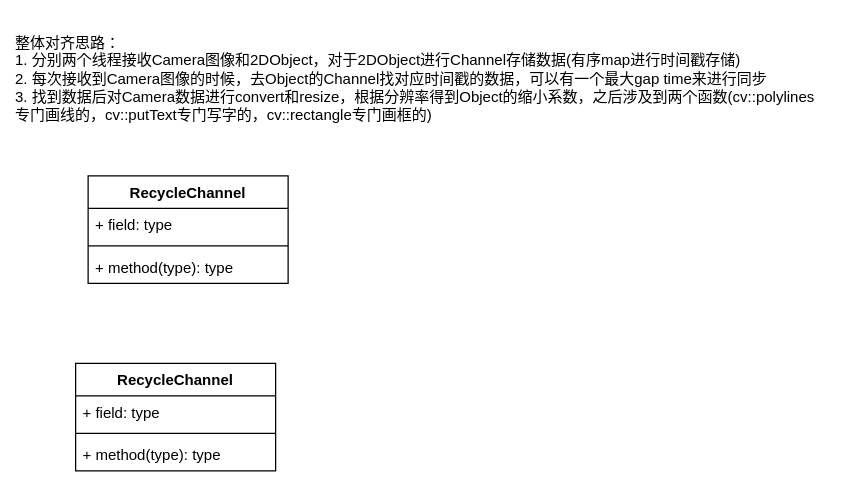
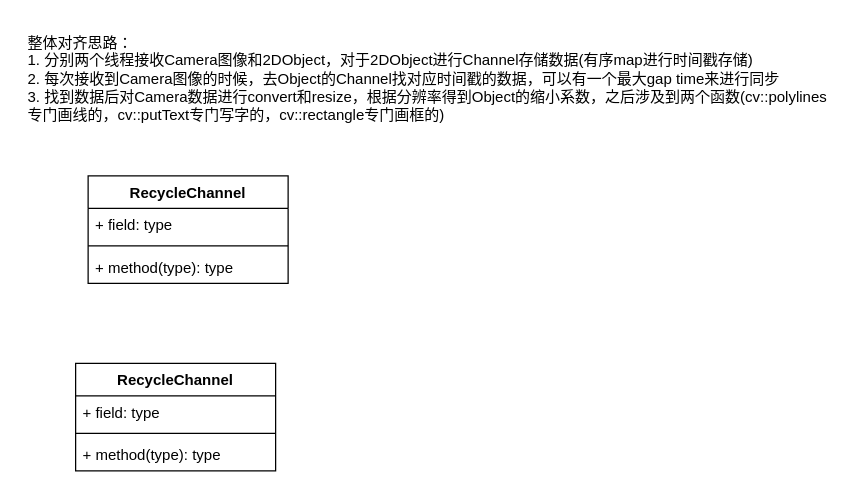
node "整体对齐思路： 1. 分别两个线程接收Camera图像和2DObject，对于2DObject进行Channel存储数据(有序map进行时间戳存储) 2. 每次接收到Camera图像的时候，去Object的Channel找对应时间戳的数据，可以有一个最大gap time来进行同步 3. 找到数据后对Camera数据进行convert和resize，根据分辨率得到Object的缩小系数，之后涉及到两个函数(cv::polylines专门画线的，cv::putText专门写字的，cv::rectangle专门画框的)": moved (419, 82) -> (432, 82)
